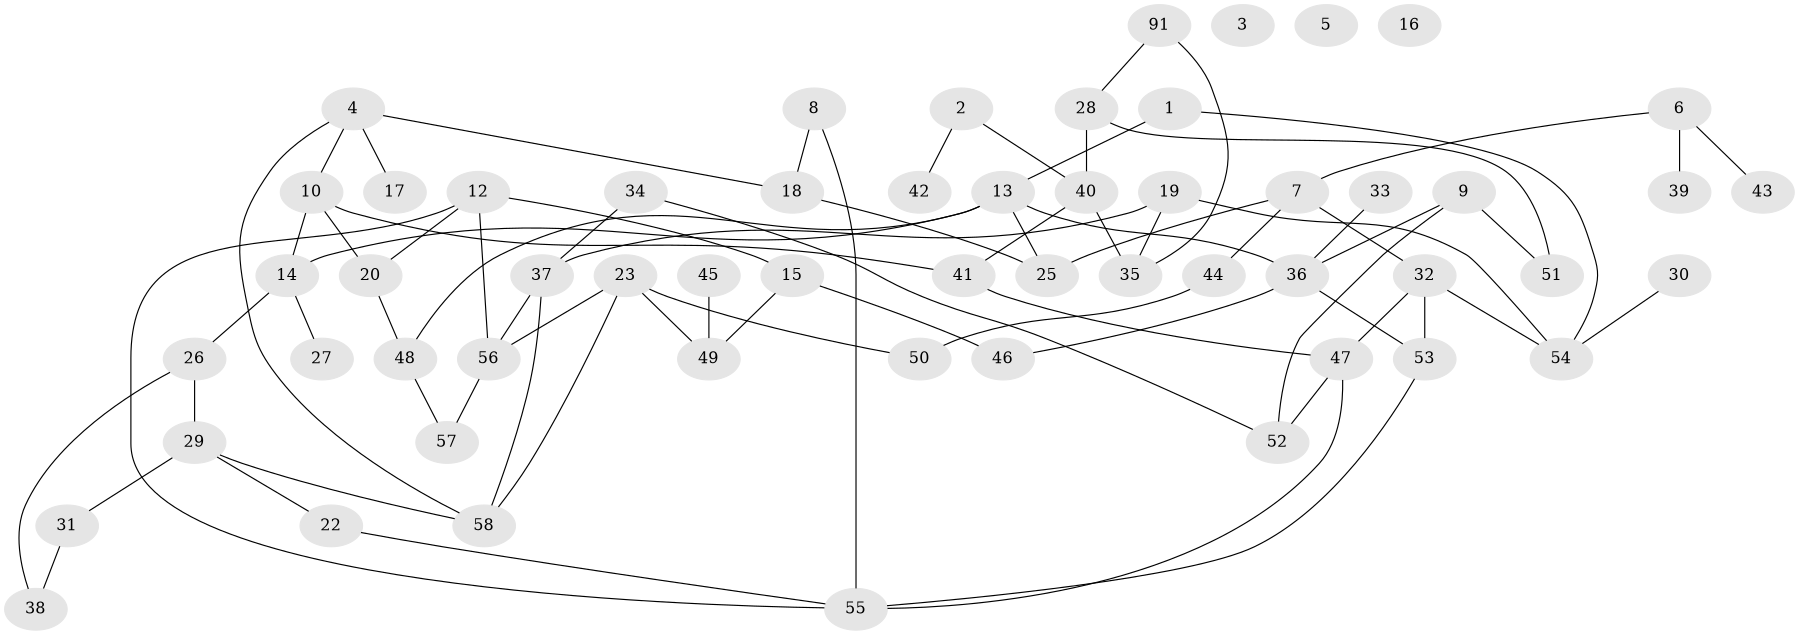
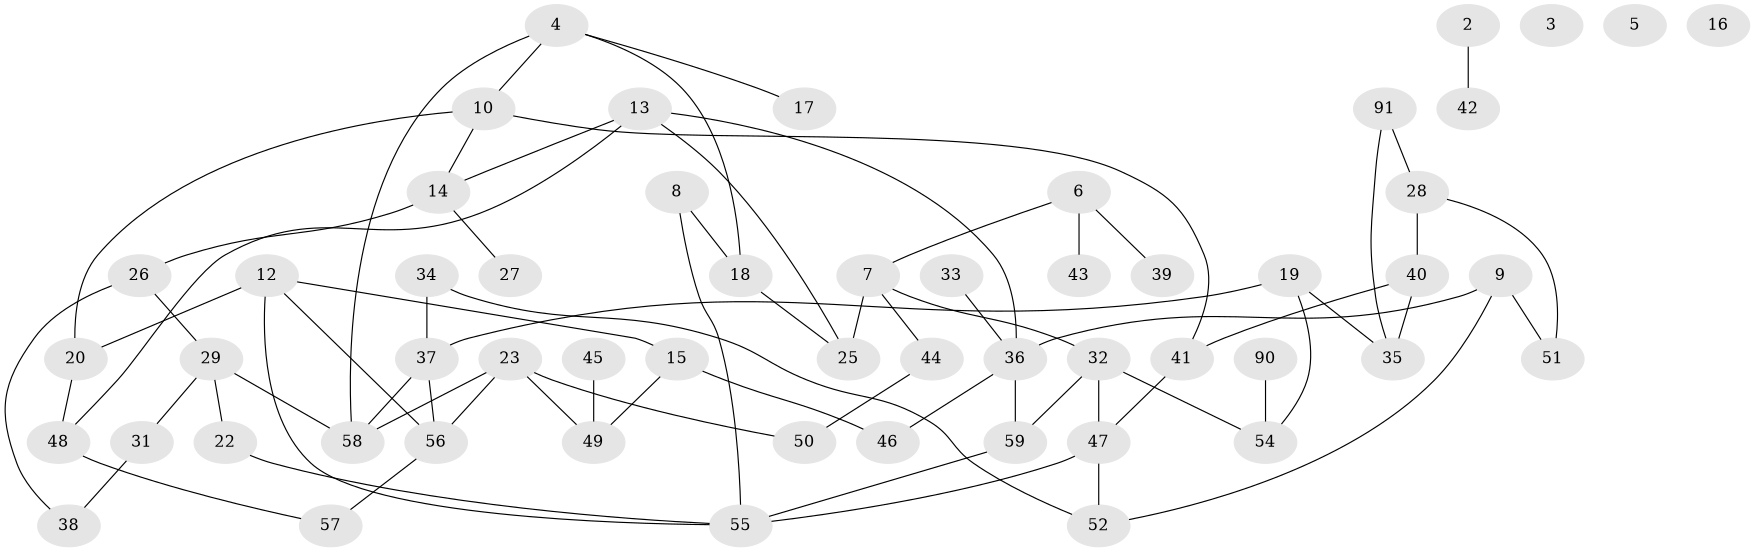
node "1": removed
edge "2" -- "40": removed
node "30": label "30" -> "90"
node "53": label "53" -> "59"
